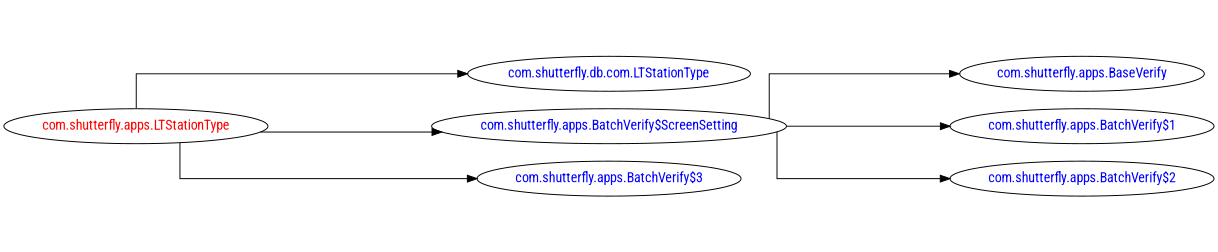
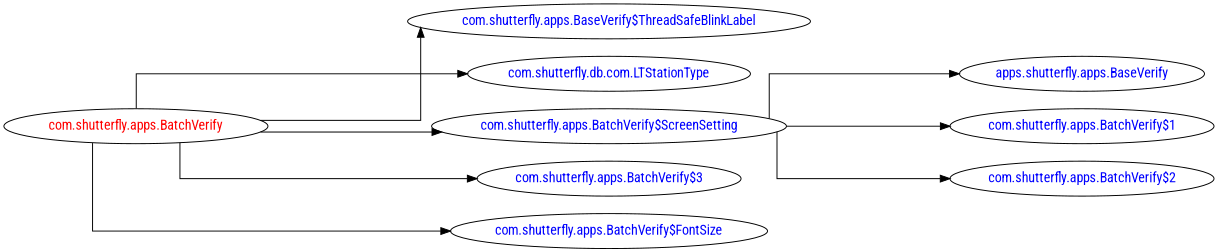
node "com.shutterfly.apps.BaseVerify$ThreadSafeBlinkLabel": added
node "com.shutterfly.apps.BaseVerify": label "com.shutterfly.apps.BaseVerify" -> "apps.shutterfly.apps.BaseVerify"
node "com.shutterfly.apps.LTStationType": label "com.shutterfly.apps.LTStationType" -> "com.shutterfly.apps.BatchVerify"
node "com.shutterfly.apps.BatchVerify$FontSize": added
